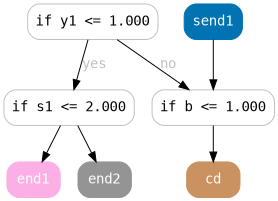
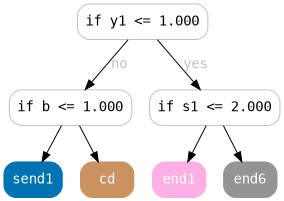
edge "send1" -> "if b <= 1.000": reversed
node "end2": label "end2" -> "end6"
